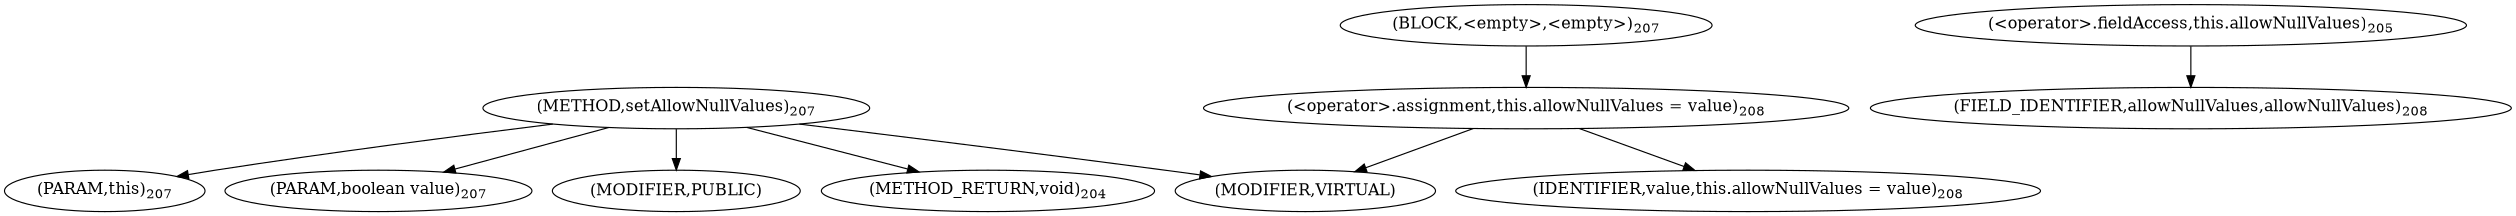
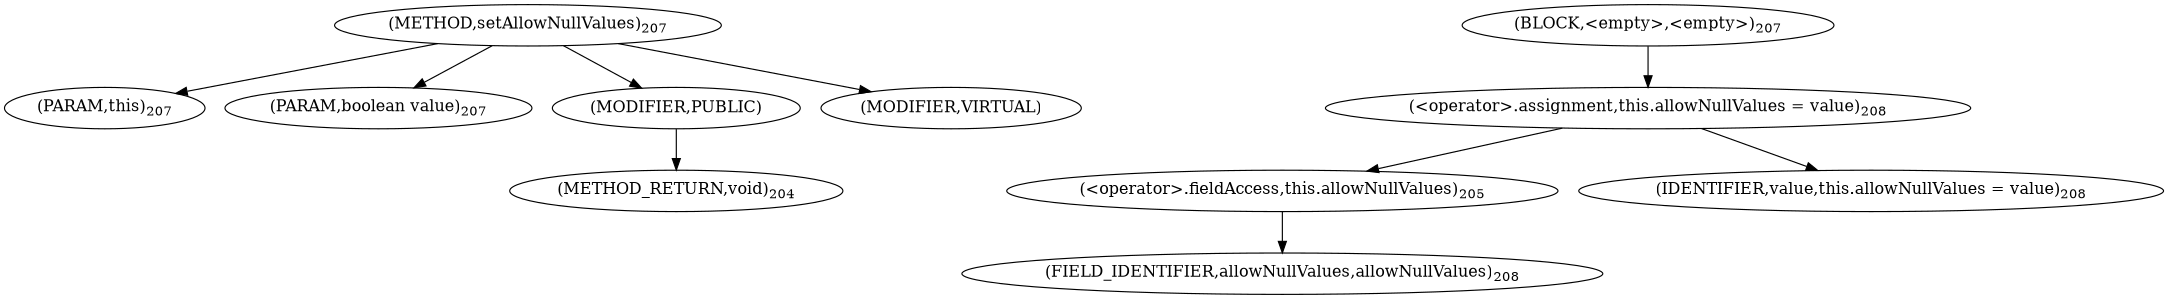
edge "(METHOD,setAllowNullValues)" -> "(METHOD_RETURN,void)": now "(MODIFIER,PUBLIC)" -> "(METHOD_RETURN,void)"
edge "(<operator>.assignment,this.allowNullValues = value)" -> "(MODIFIER,VIRTUAL)": now "(<operator>.assignment,this.allowNullValues = value)" -> "(<operator>.fieldAccess,this.allowNullValues)"
